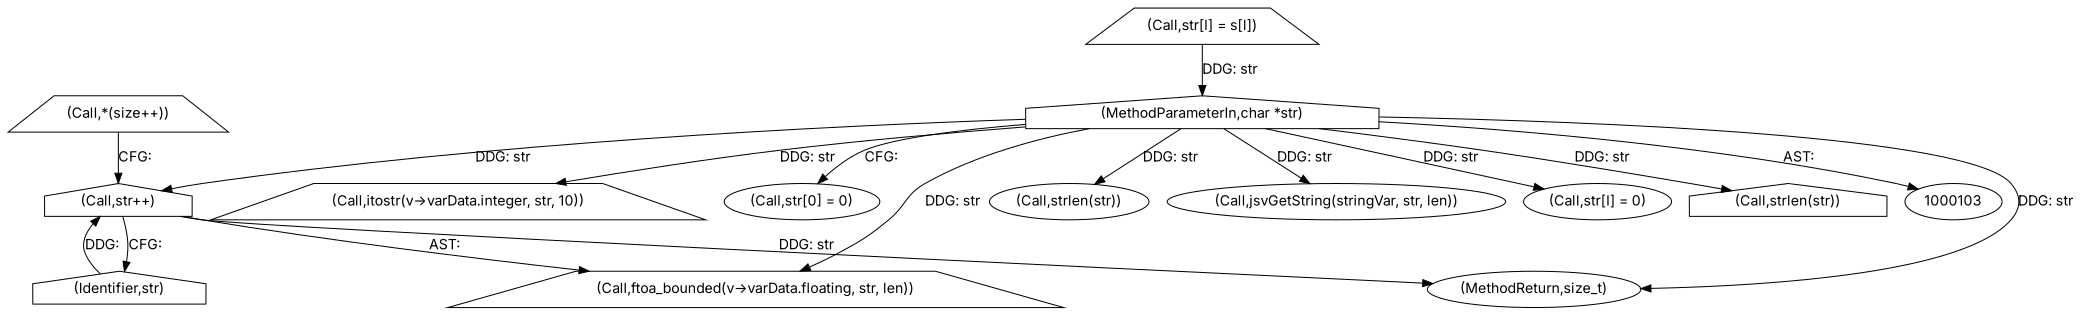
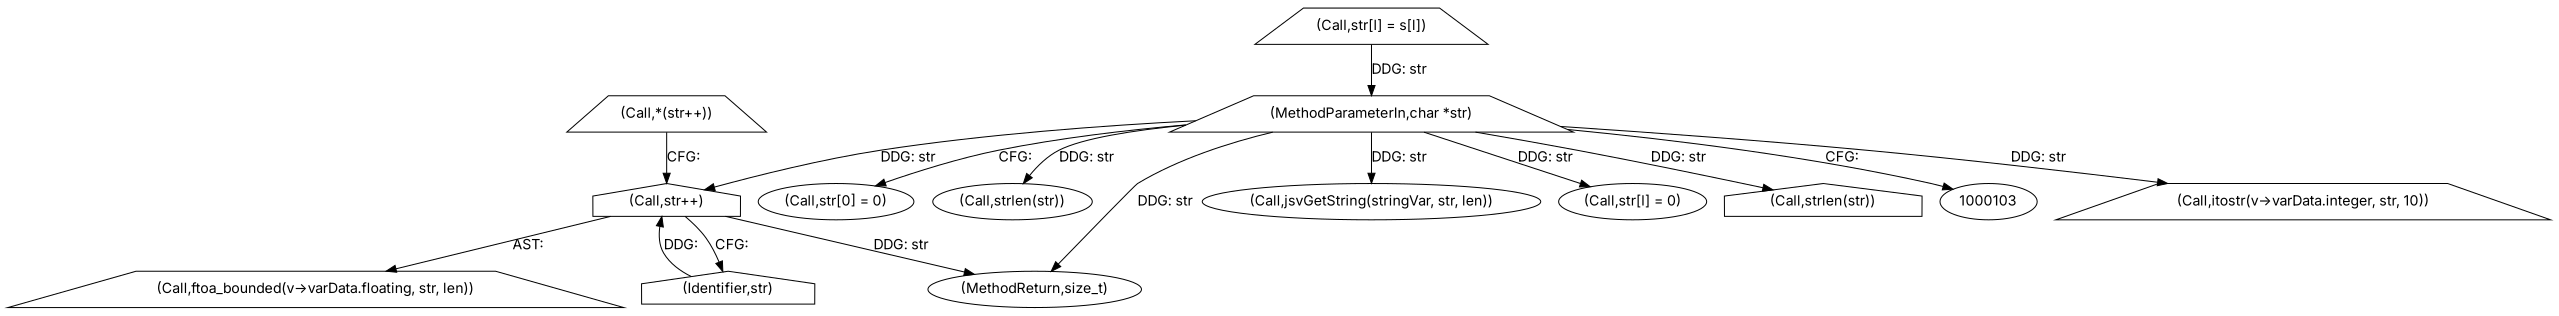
node "(Call,*(size++))": label "(Call,*(size++))" -> "(Call,*(str++))"
node "(MethodParameterIn,char *str)": shape house -> trapezium
edge "(MethodParameterIn,char *str)" -> "1000103": label "AST: " -> "CFG: "
edge "(MethodParameterIn,char *str)" -> "(Call,ftoa_bounded(v->varData.floating, str, len))": removed, label "DDG: str"
